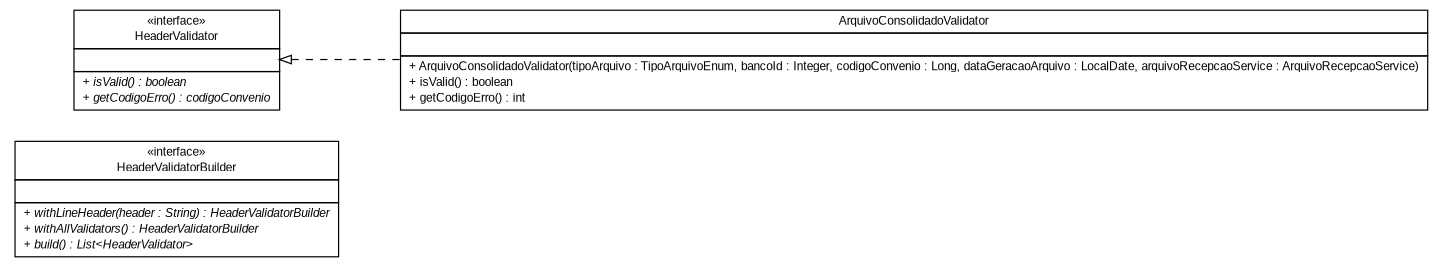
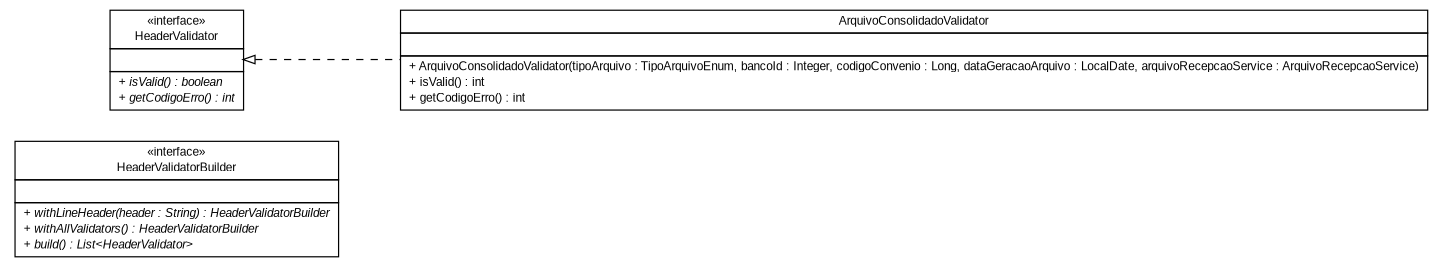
node "ArquivoConsolidadoValidator": text "+ isValid() : boolean" -> "+ isValid() : int"
node "HeaderValidator": text "+ getCodigoErro() : codigoConvenio" -> "+ getCodigoErro() : int"
